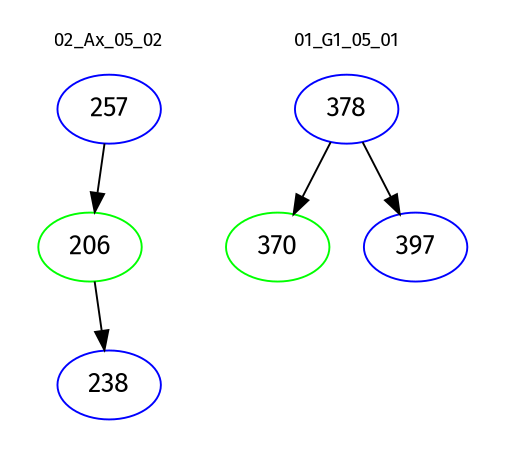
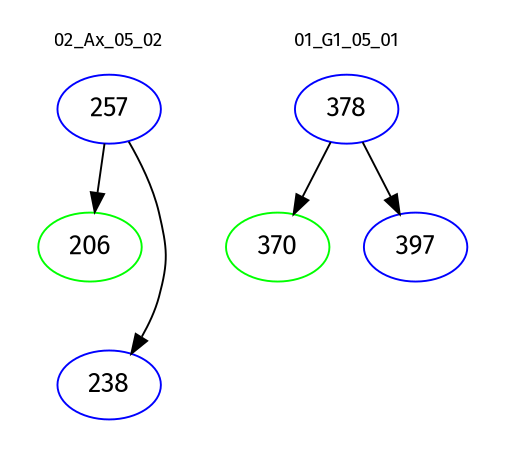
edge "206" -> "238": now "257" -> "238"
